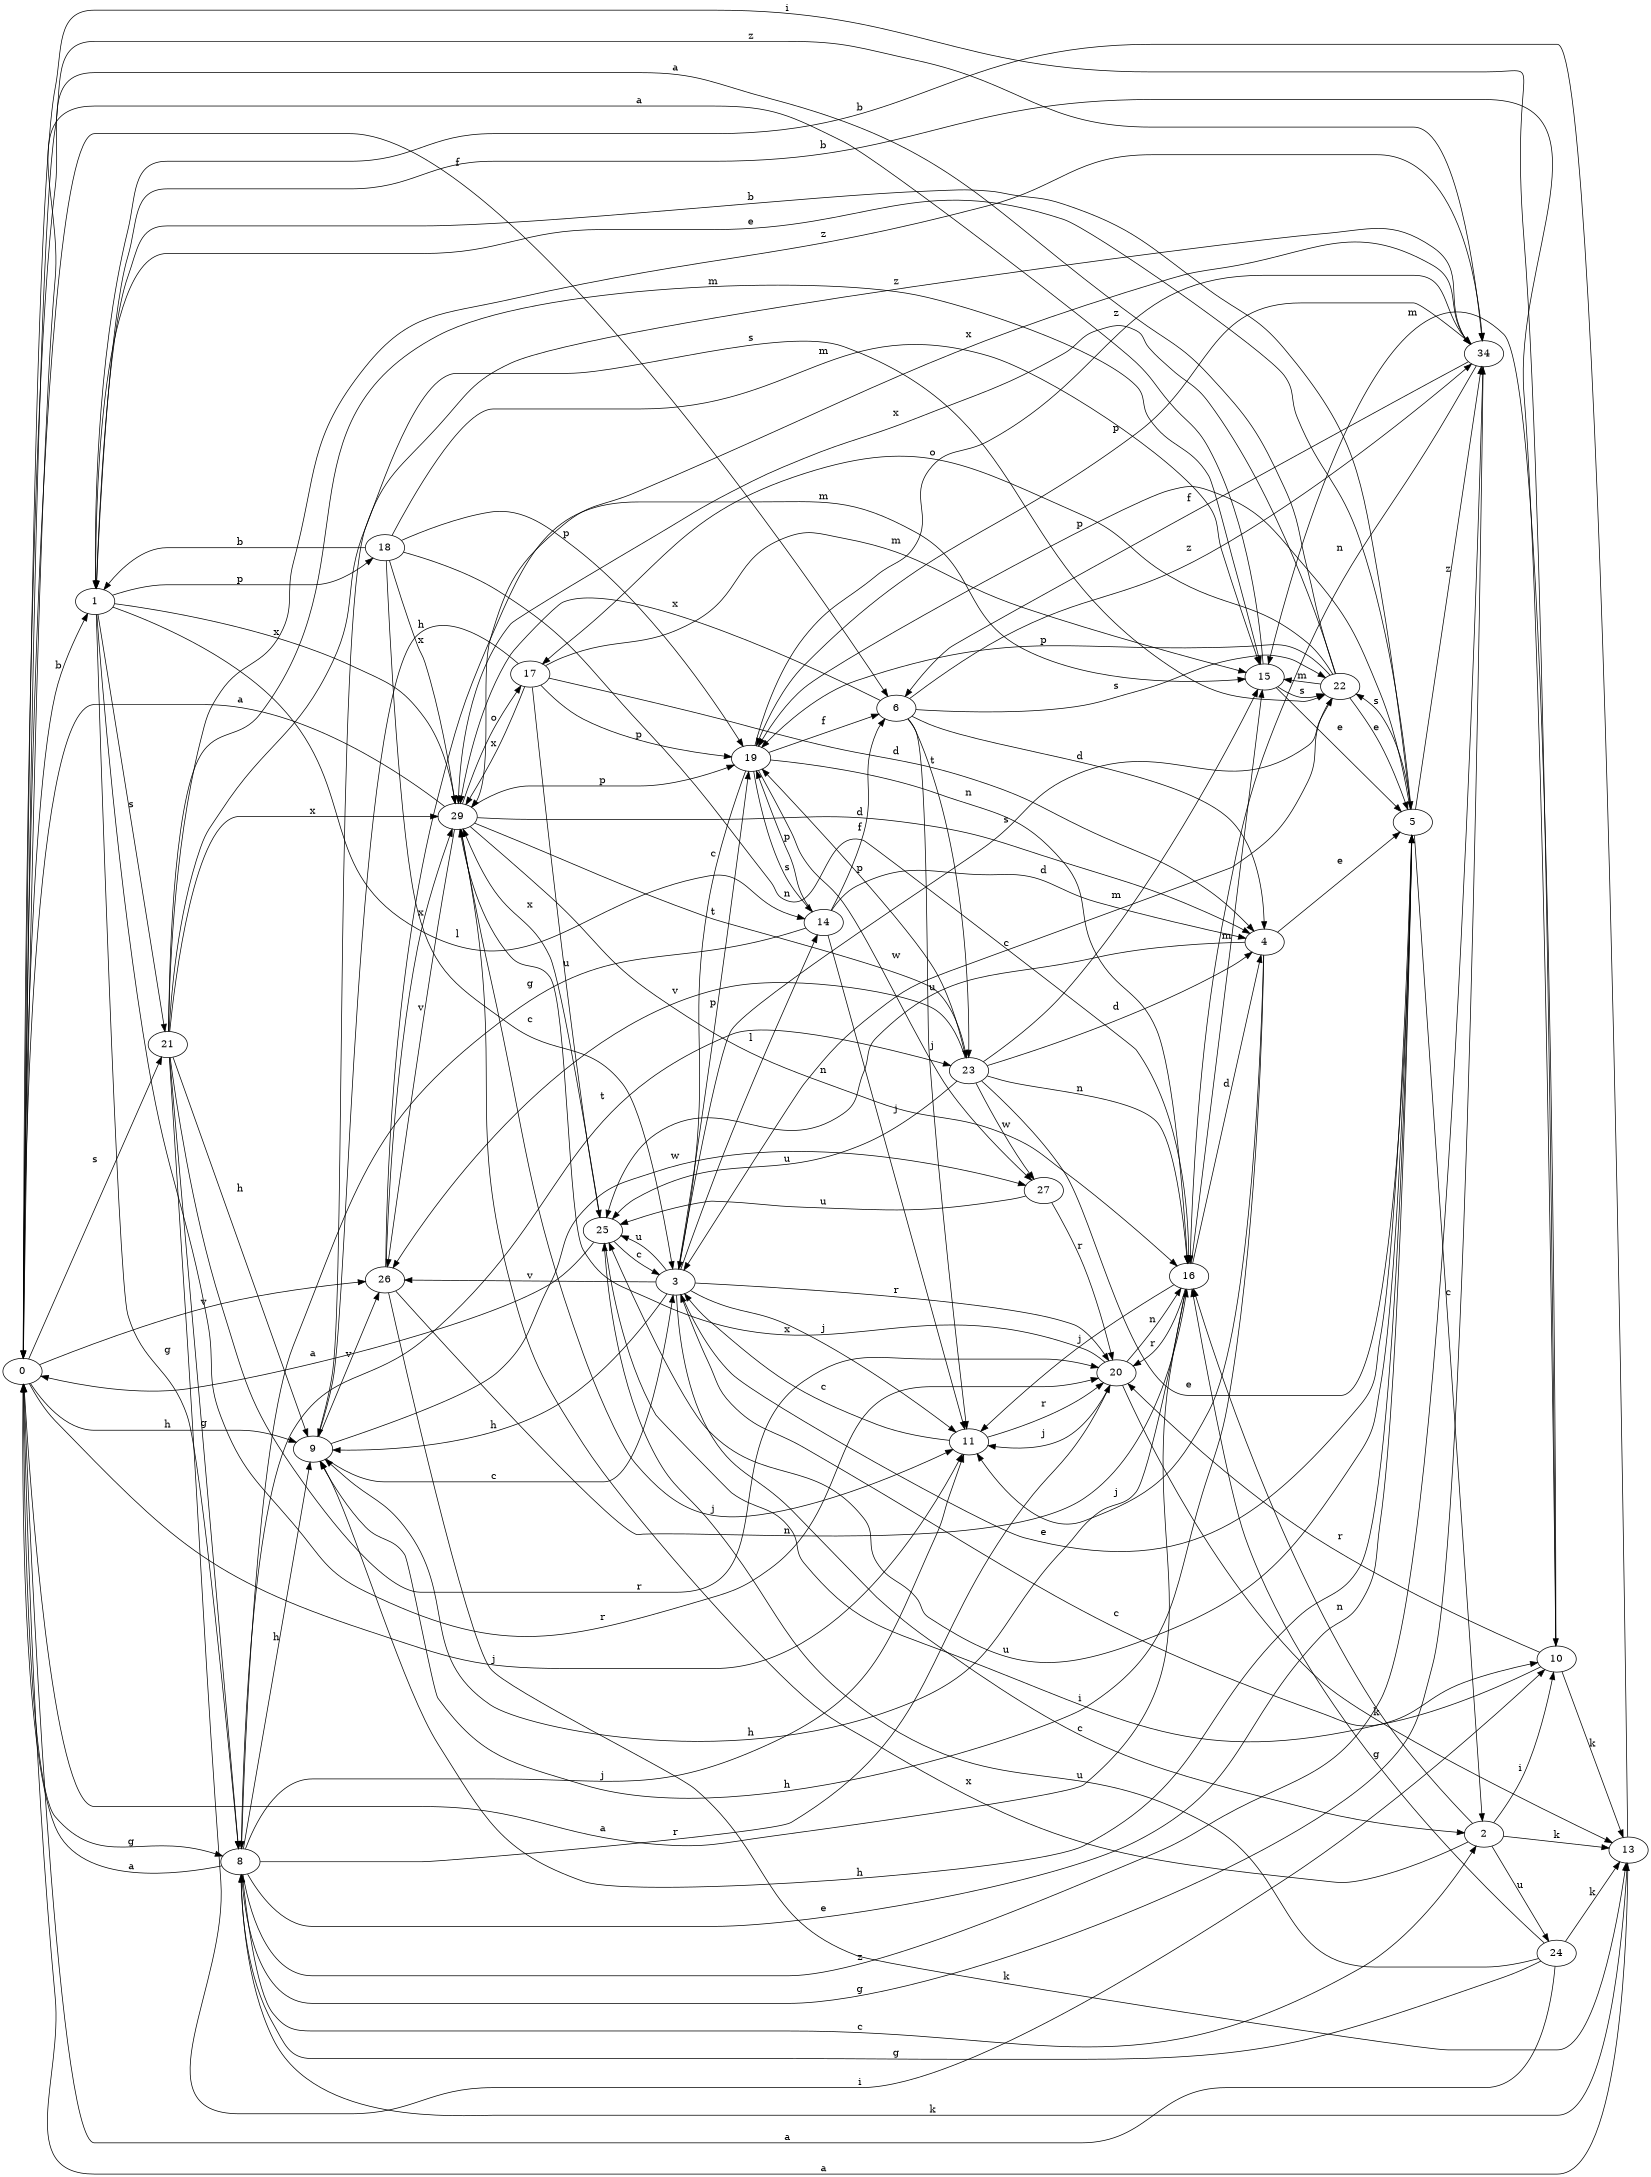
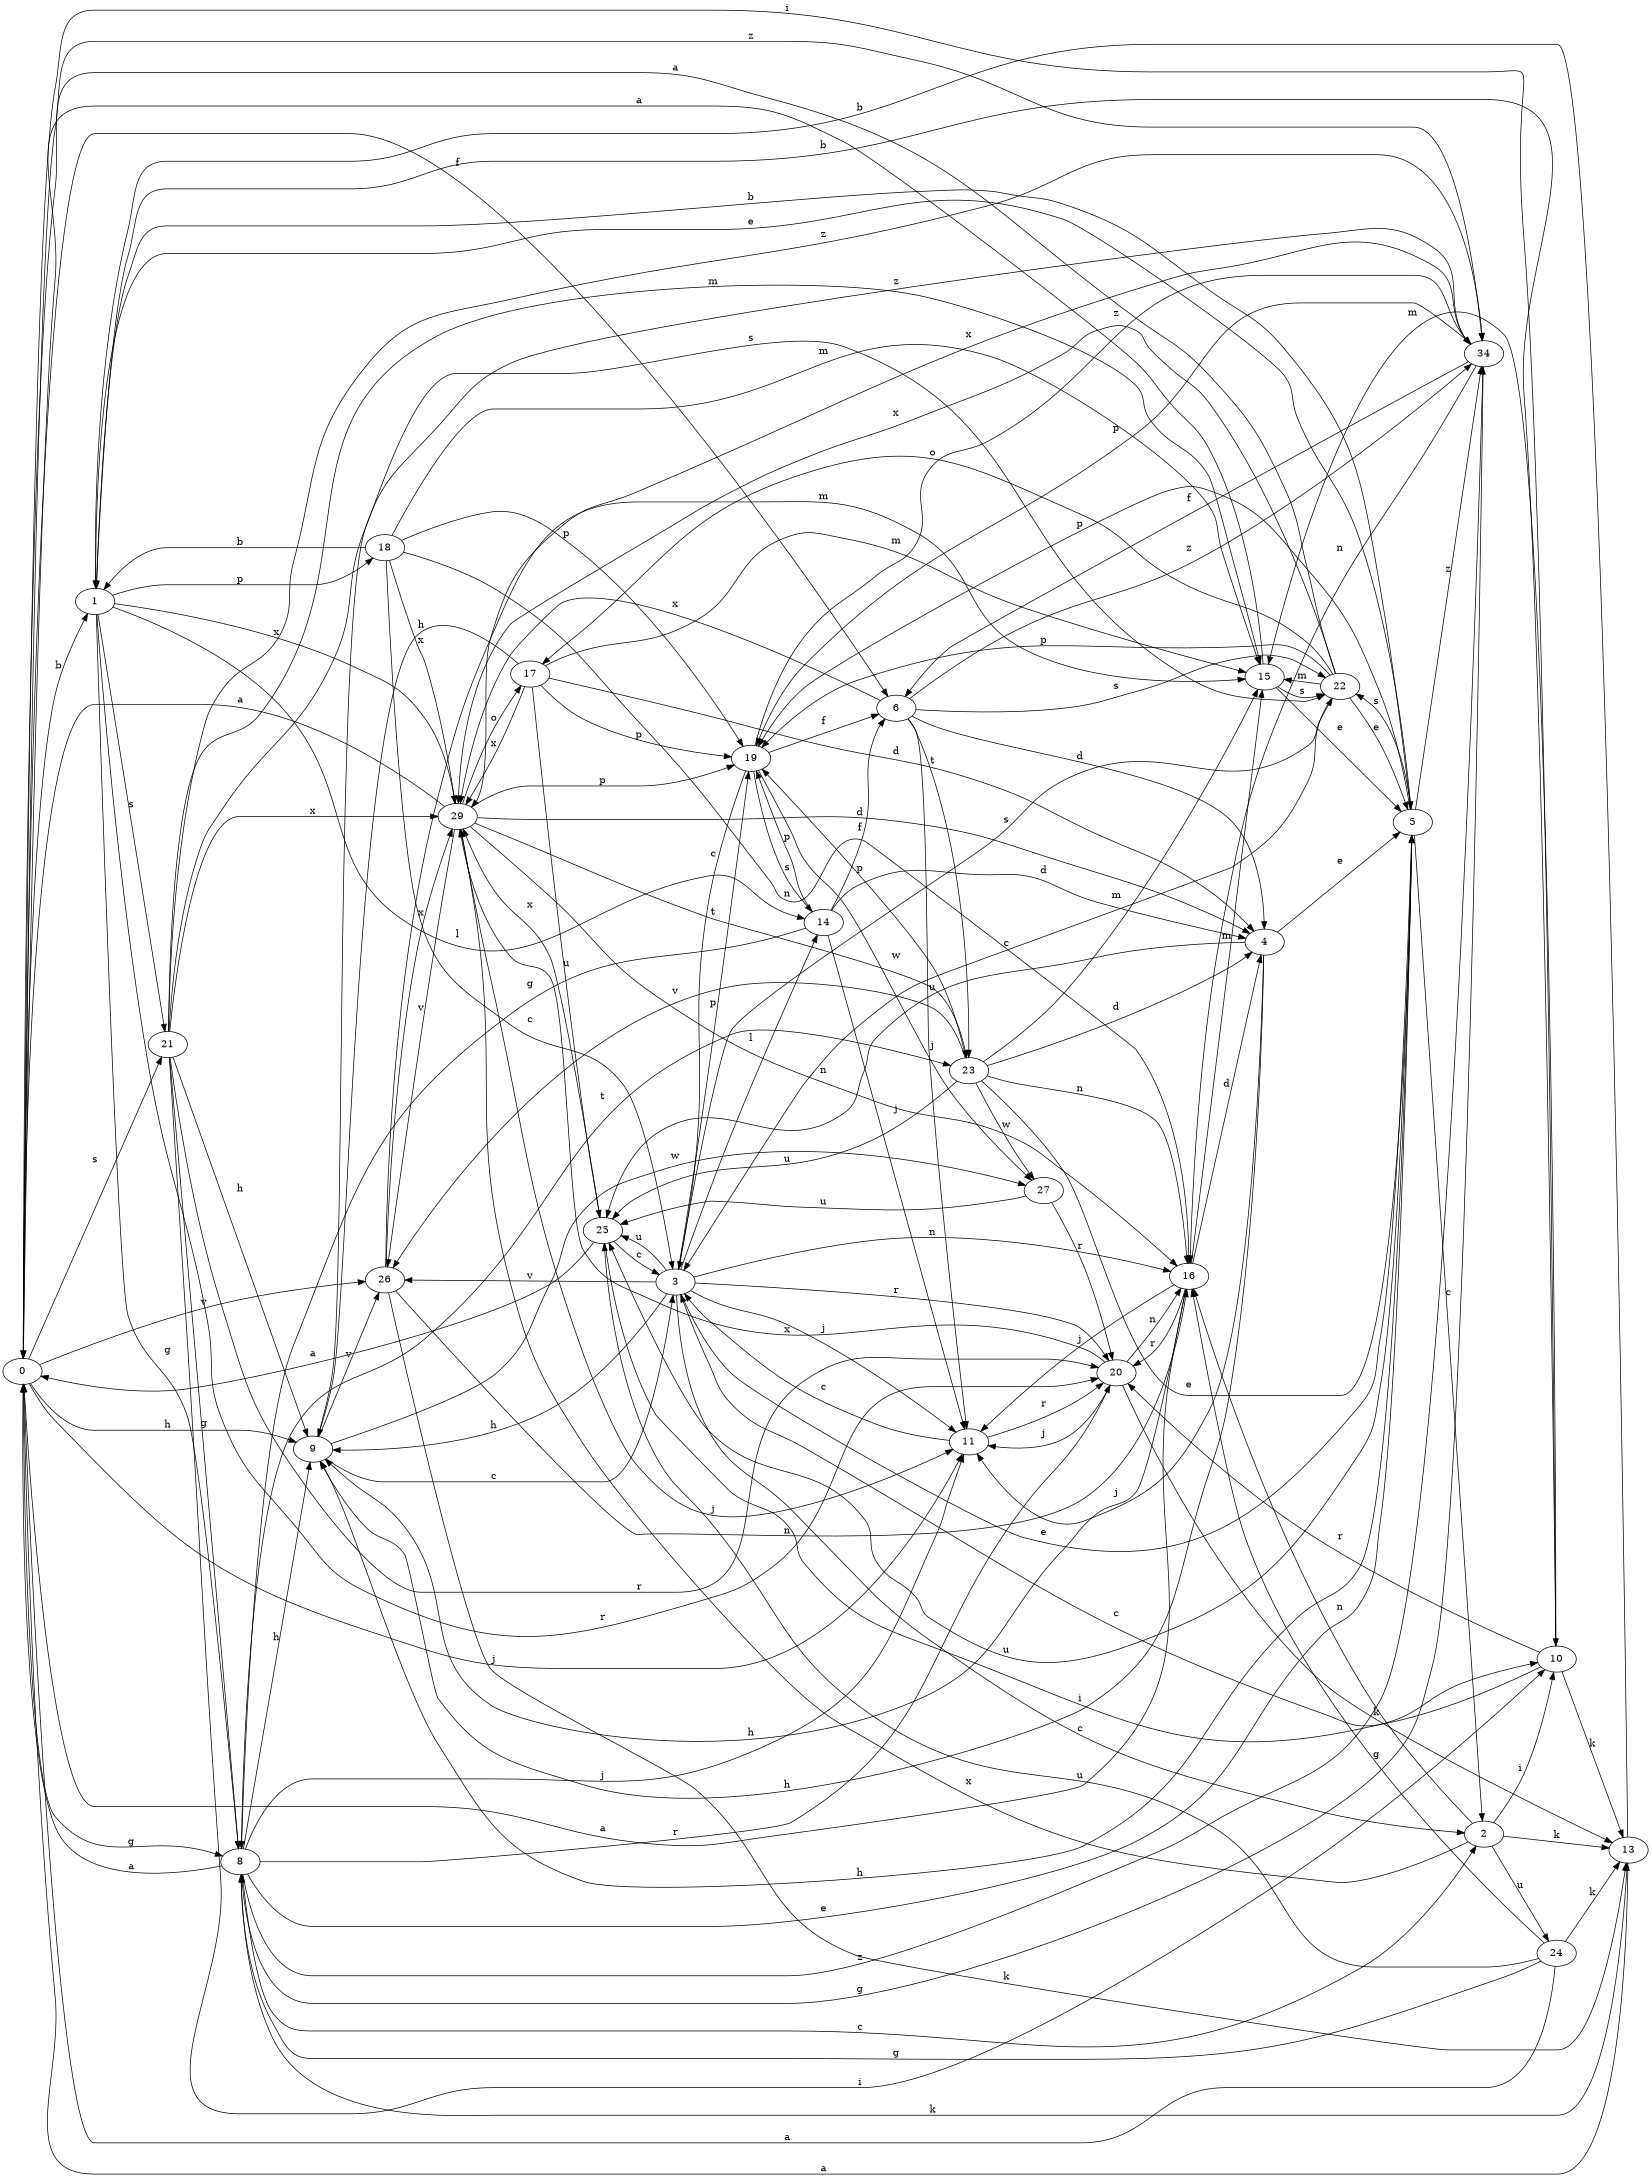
edge "19" -> "16": now "3" -> "16"
